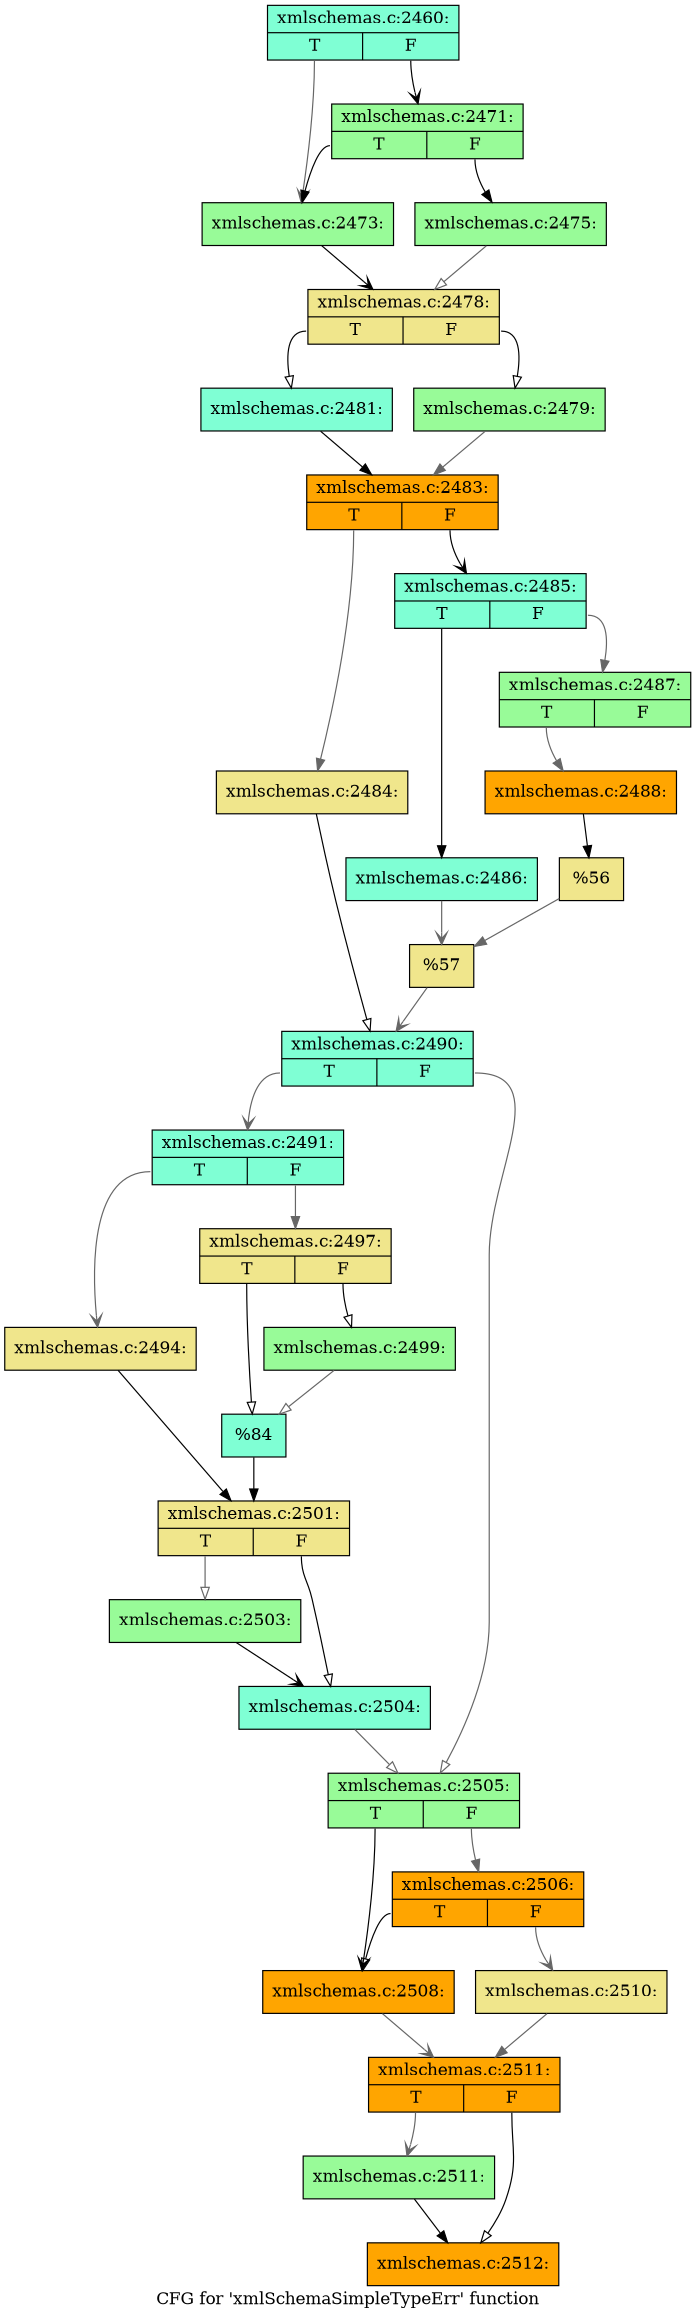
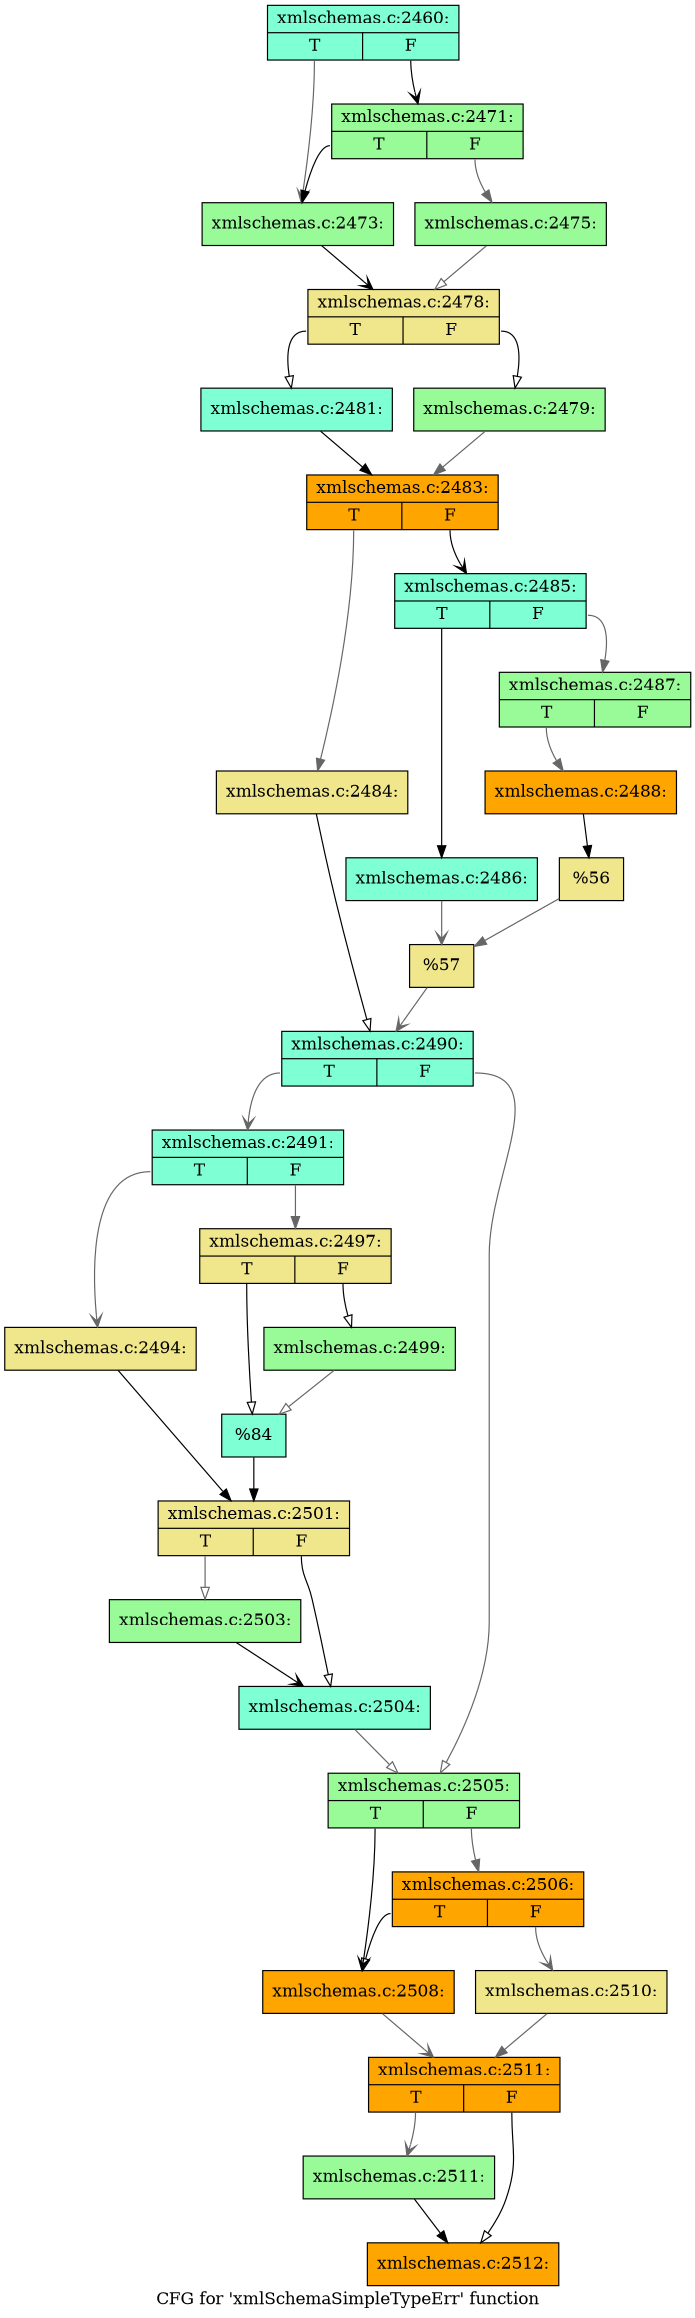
edge "xmlschemas.c:2471:" -> "xmlschemas.c:2475:": color black -> gray40
